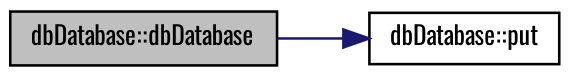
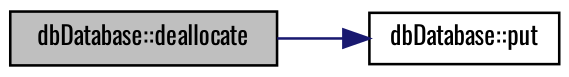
node "dbDatabase::dbDatabase": label "dbDatabase::dbDatabase" -> "dbDatabase::deallocate"
